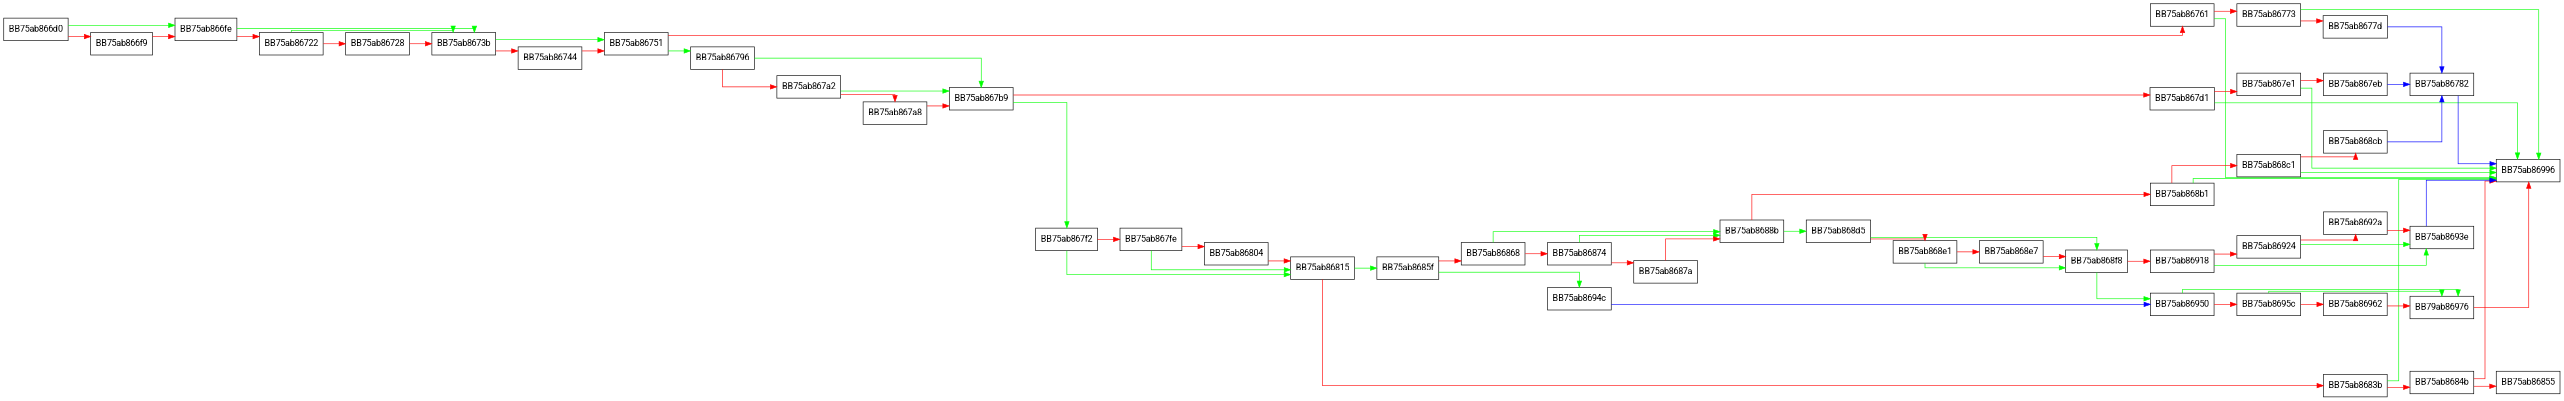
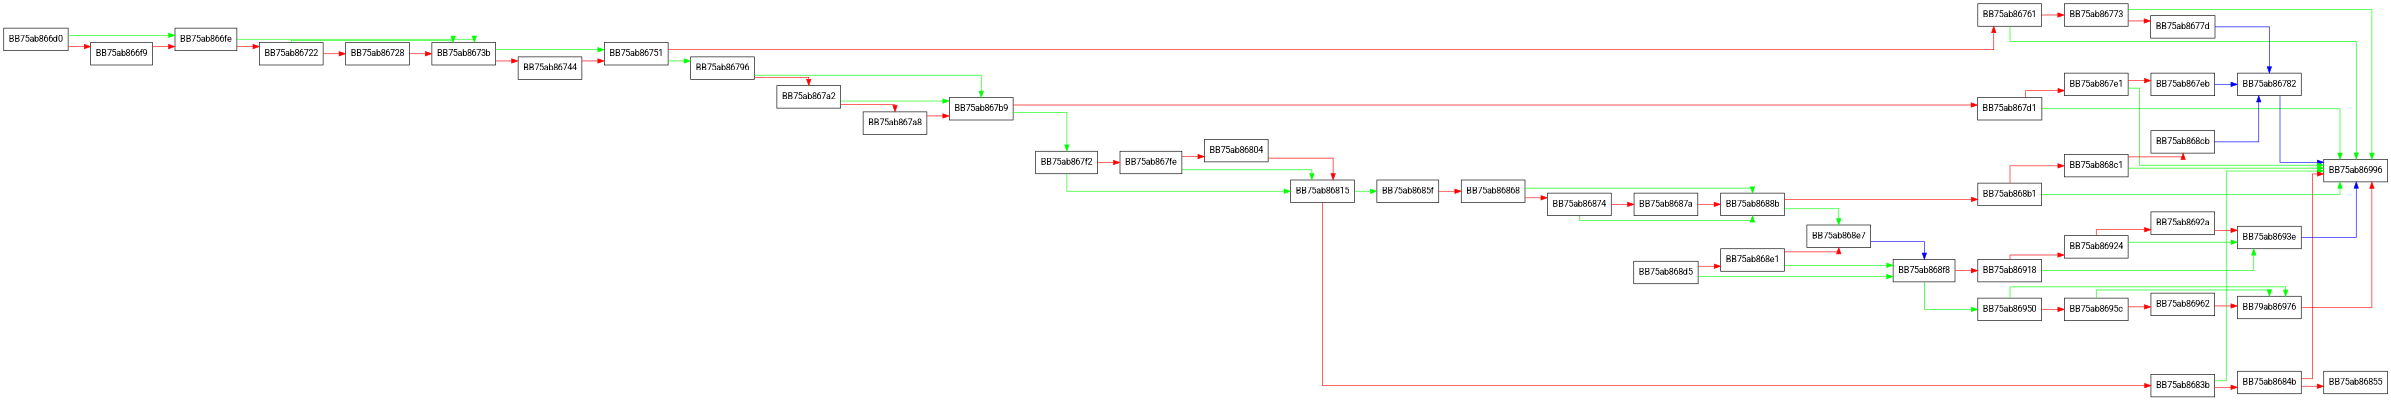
edge "BB75ab8688b" -> "BB75ab868d5": now "BB75ab8688b" -> "BB75ab868e7"
edge "BB75ab868e7" -> "BB75ab868f8": color red -> blue
node "BB75ab8694c": removed
